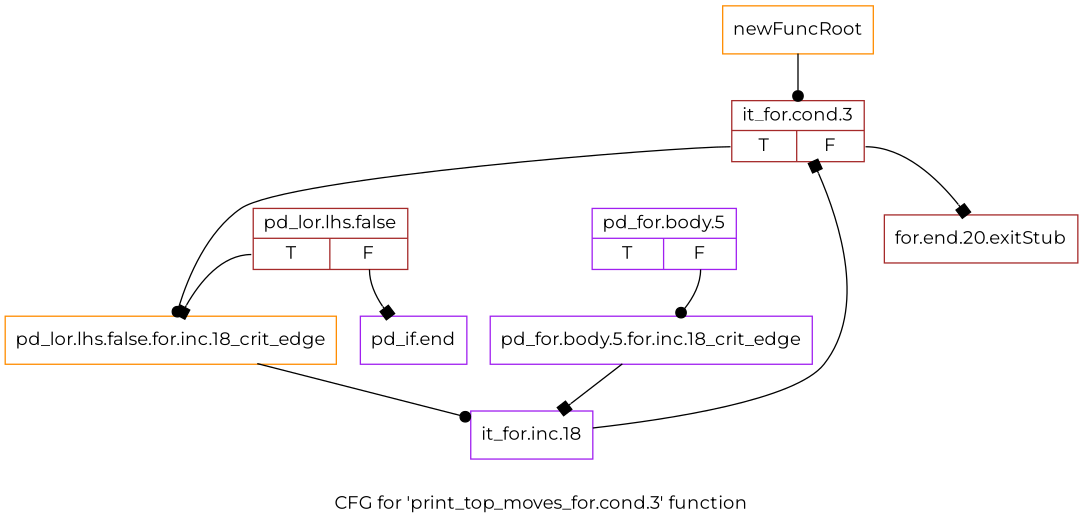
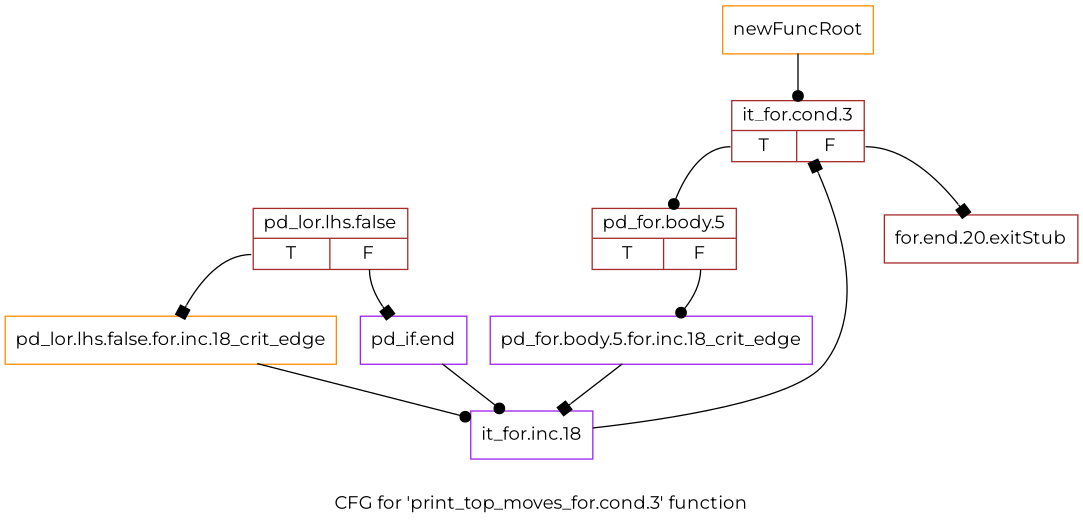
edge "it_for.cond.3" -> "pd_lor.lhs.false.for.inc.18_crit_edge": now "it_for.cond.3" -> "pd_for.body.5"
node "pd_for.body.5": color purple -> brown
edge "pd_if.end" -> "it_for.inc.18": added
